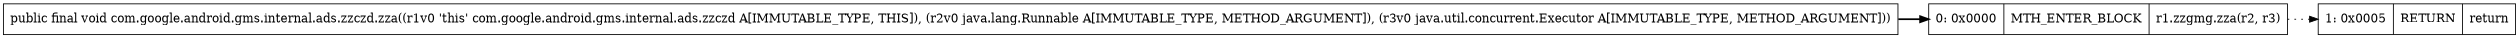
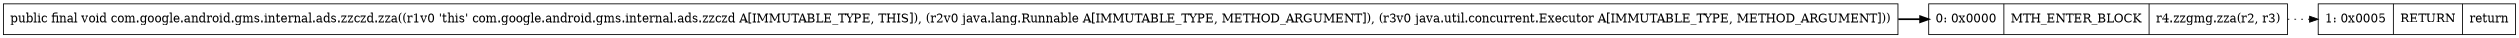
node "0: 0x0000": text "r1.zzgmg.zza(r2, r3)" -> "r4.zzgmg.zza(r2, r3)"
